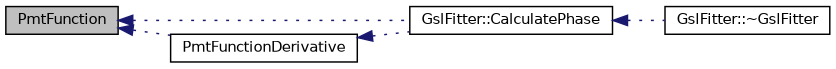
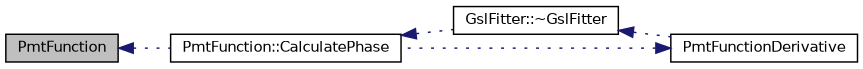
node "GslFitter::CalculatePhase": label "GslFitter::CalculatePhase" -> "PmtFunction::CalculatePhase"
edge "PmtFunctionDerivative" -> "PmtFunction": now "PmtFunctionDerivative" -> "GslFitter::~GslFitter"
